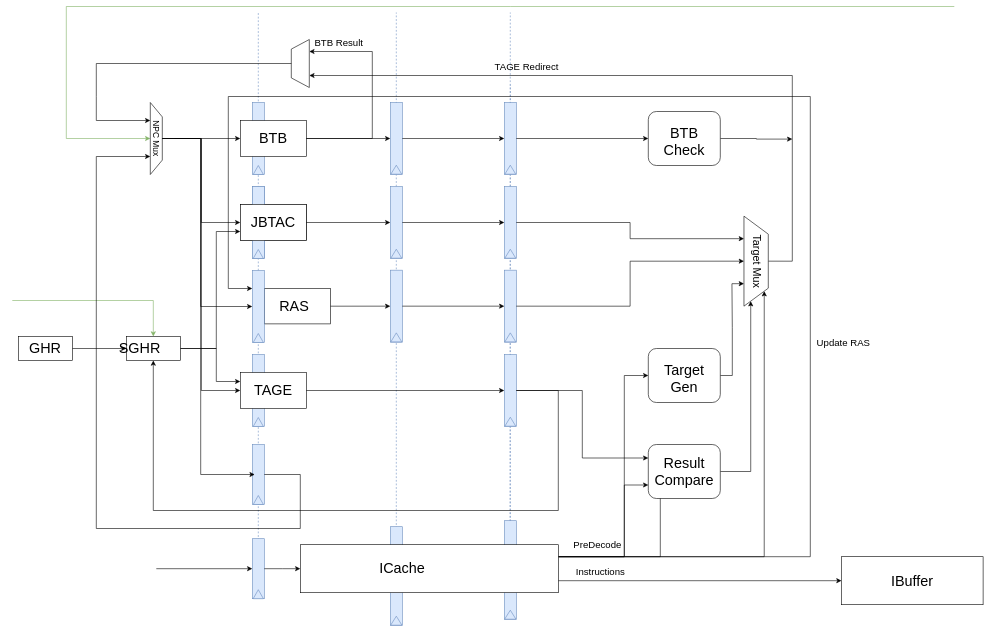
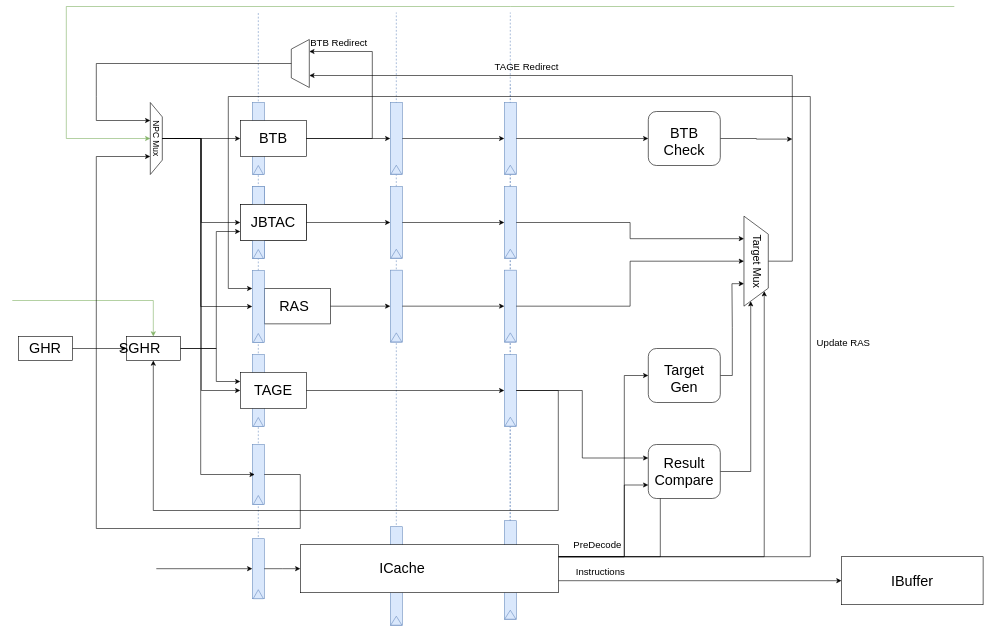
node "BTB Result": label "BTB Result" -> "BTB Redirect"
